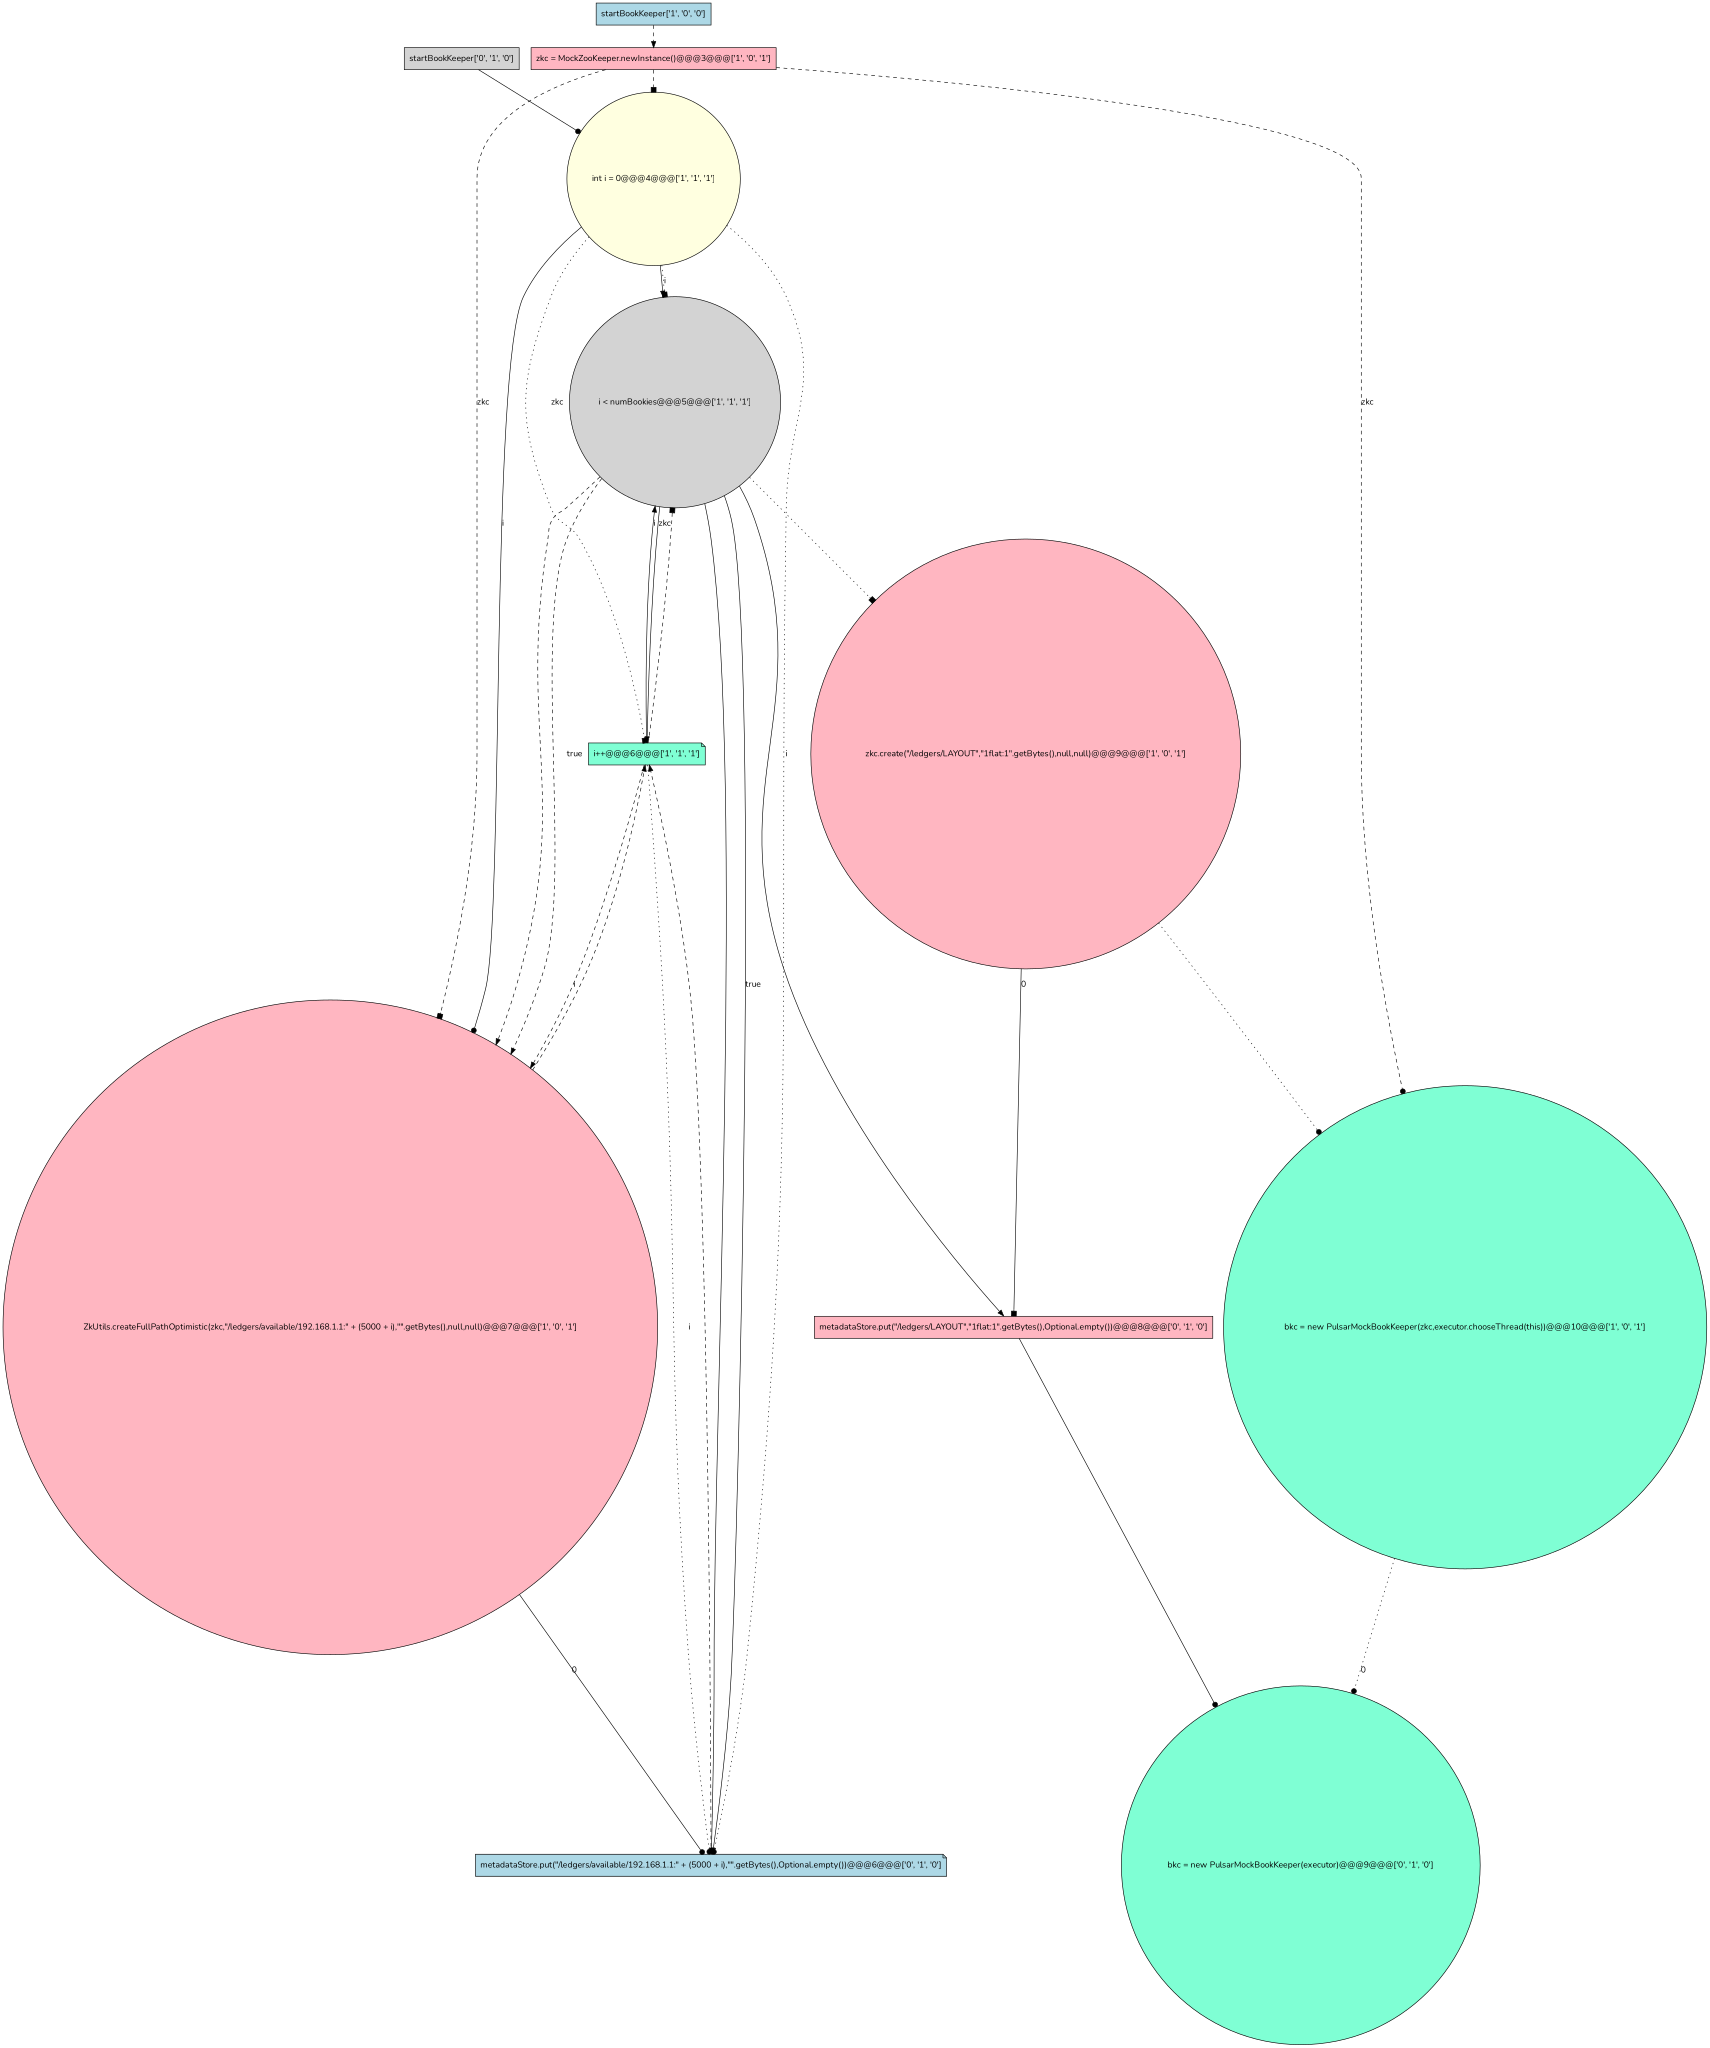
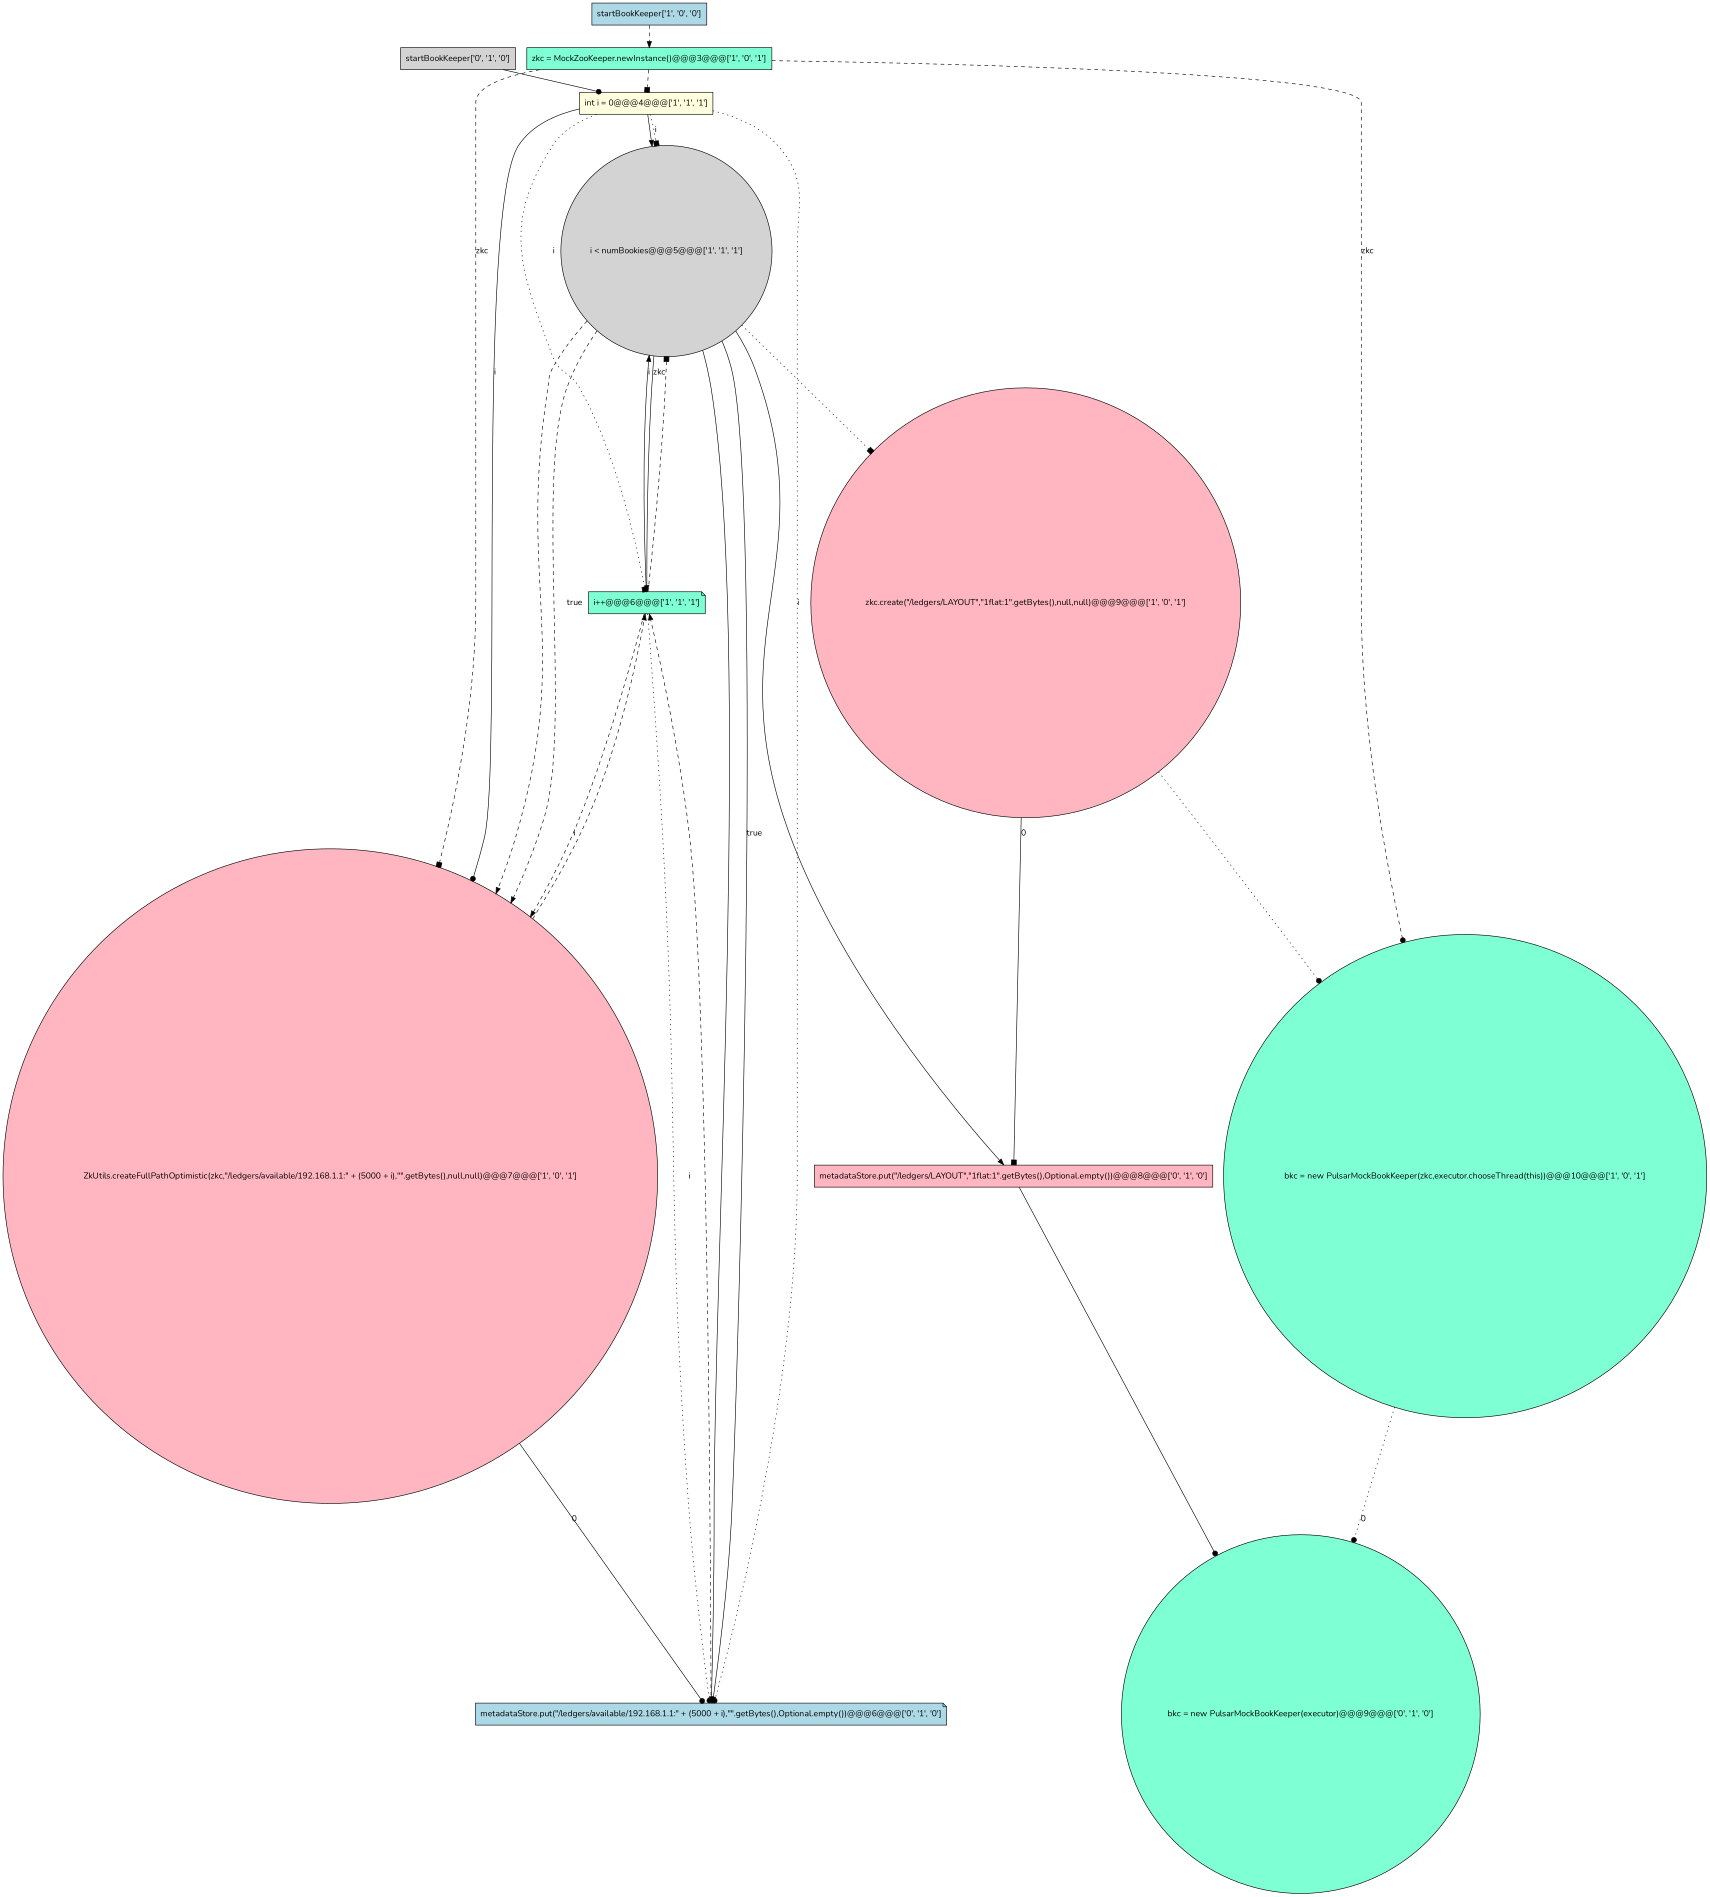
node "zkc = MockZooKeeper.newInstance()@@@3@@@['1', '0', '1']": fillcolor lightpink -> aquamarine
node "int i = 0@@@4@@@['1', '1', '1']": shape circle -> box
edge "int i = 0@@@4@@@['1', '1', '1']" -> "i++@@@6@@@['1', '1', '1']": label "zkc" -> "i"
